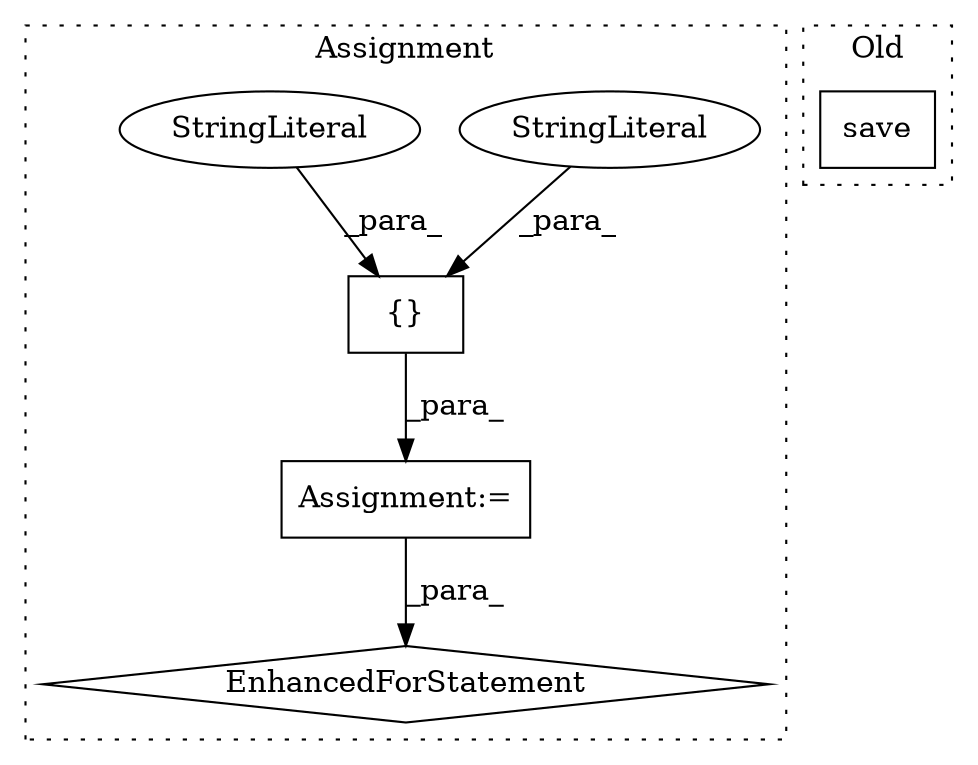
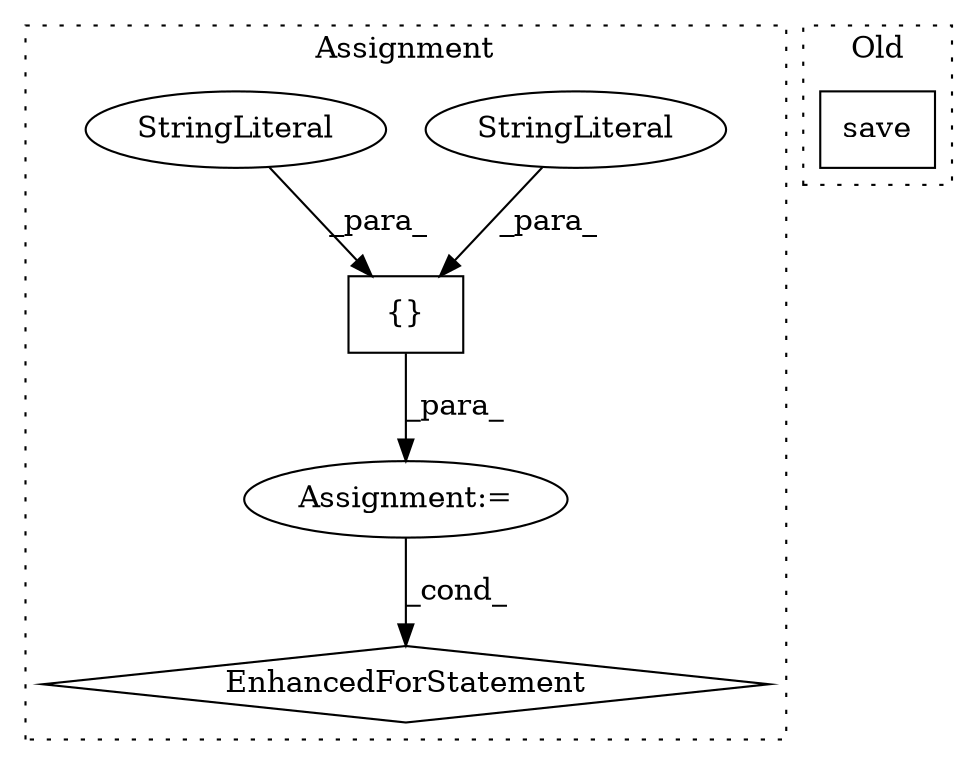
node "Assignment:=": shape box -> ellipse
edge "Assignment:=" -> "EnhancedForStatement": label "_para_" -> "_cond_"
